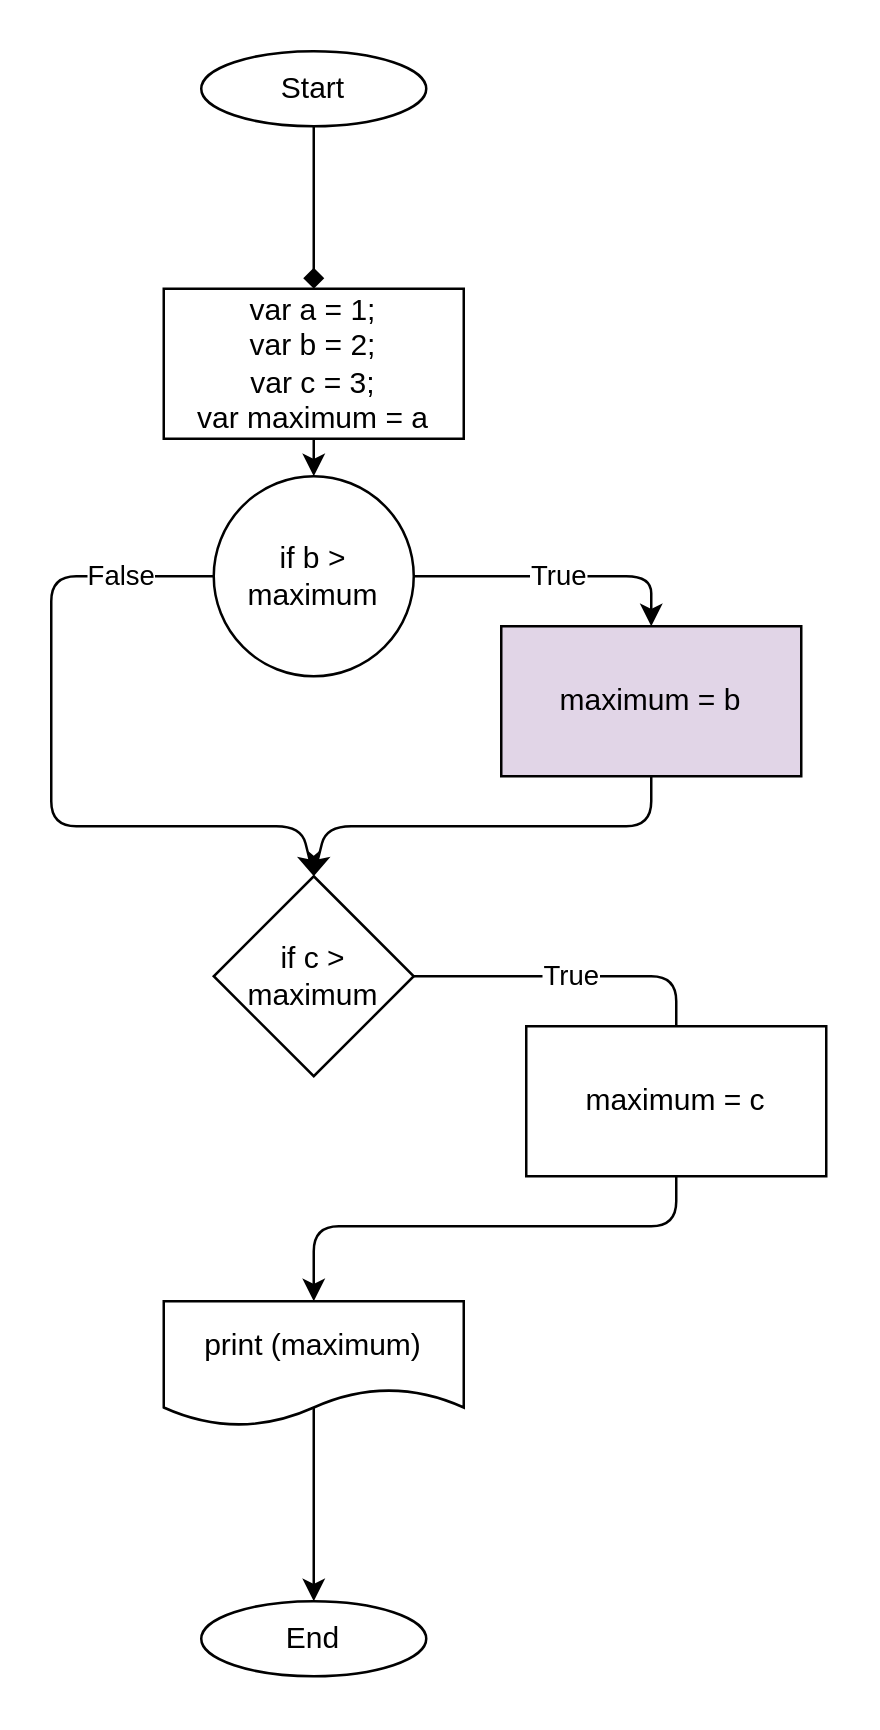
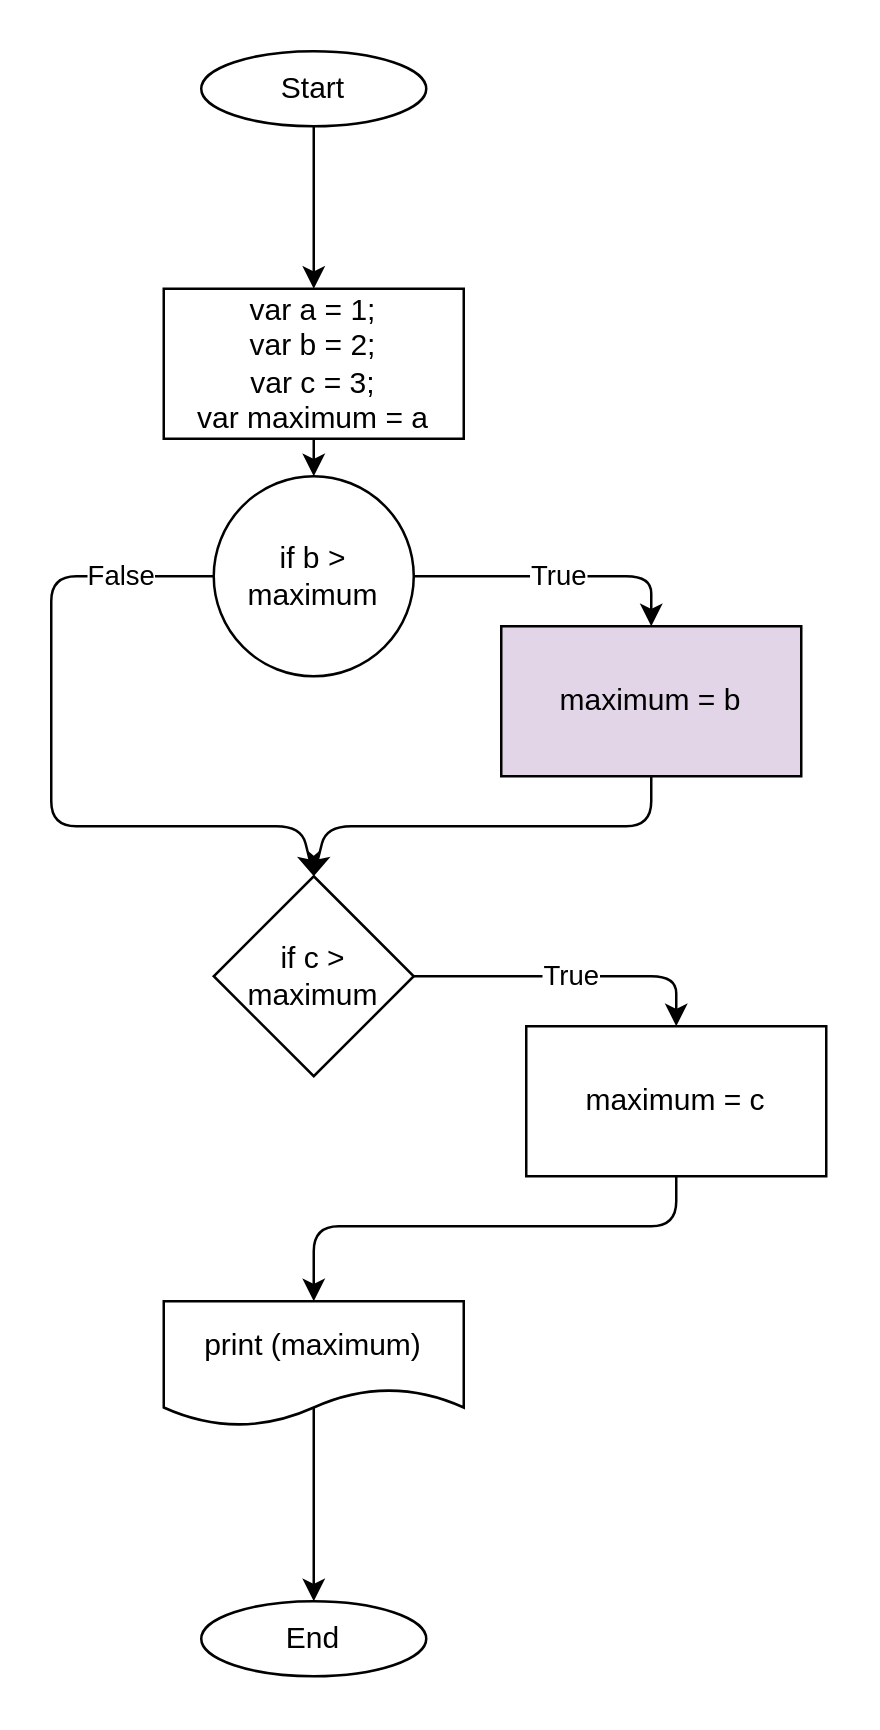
edge "Start" -> "var a = 1; var b = 2; var c = 3; var maximum = a": arrowhead diamond -> classic
edge "if c > maximum" -- "maximum = c": arrowhead none -> classic
